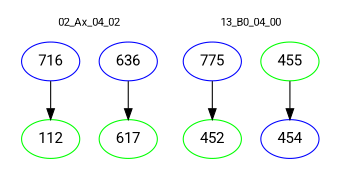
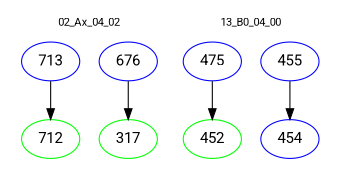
node "716": label "716" -> "713"
node "636": label "636" -> "676"
node "775": label "775" -> "475"
node "455": color green -> blue
node "112": label "112" -> "712"
node "617": label "617" -> "317"
